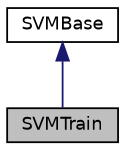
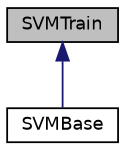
edge "SVMTrain" -> "SVMBase": reversed
